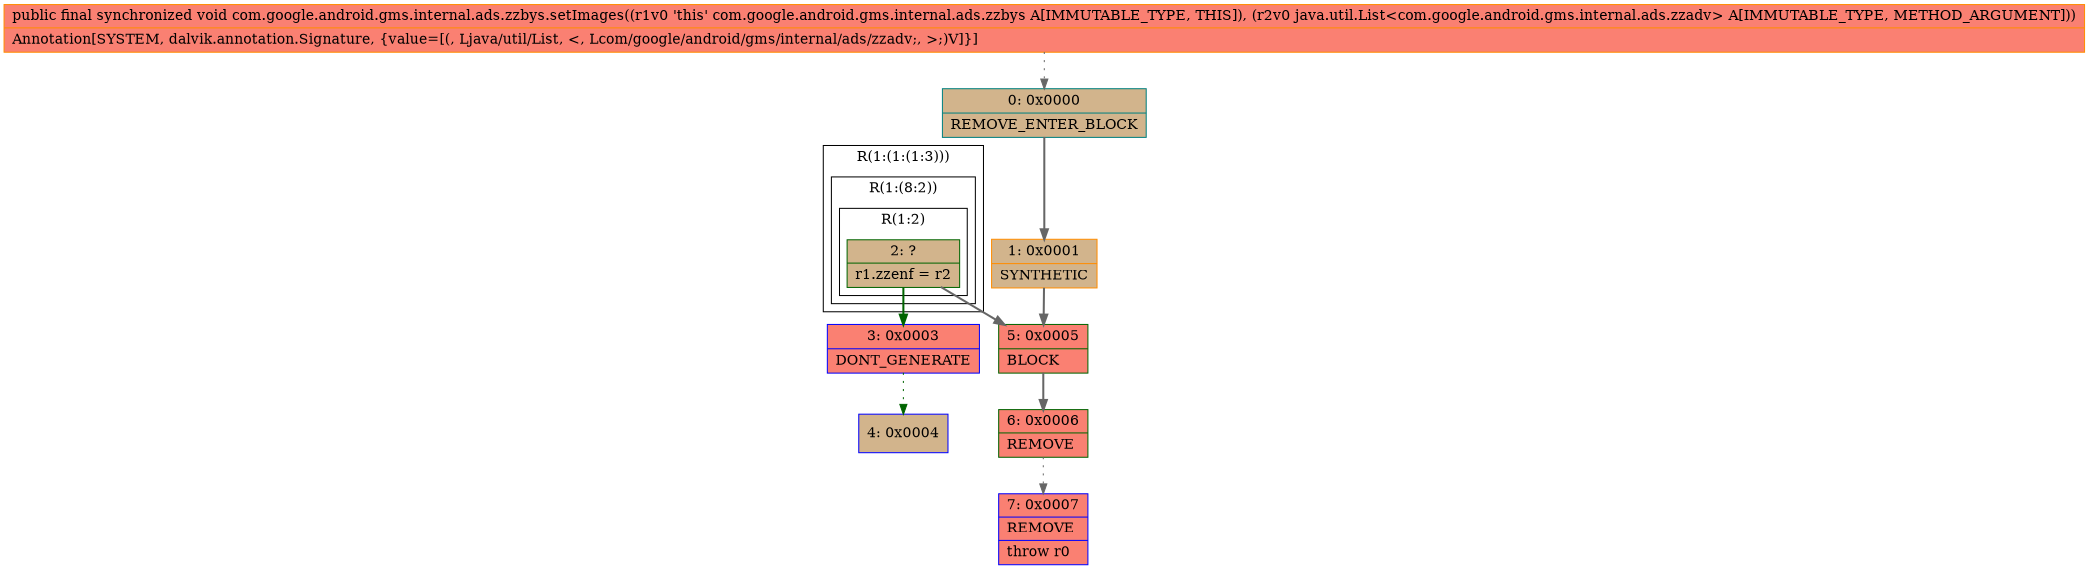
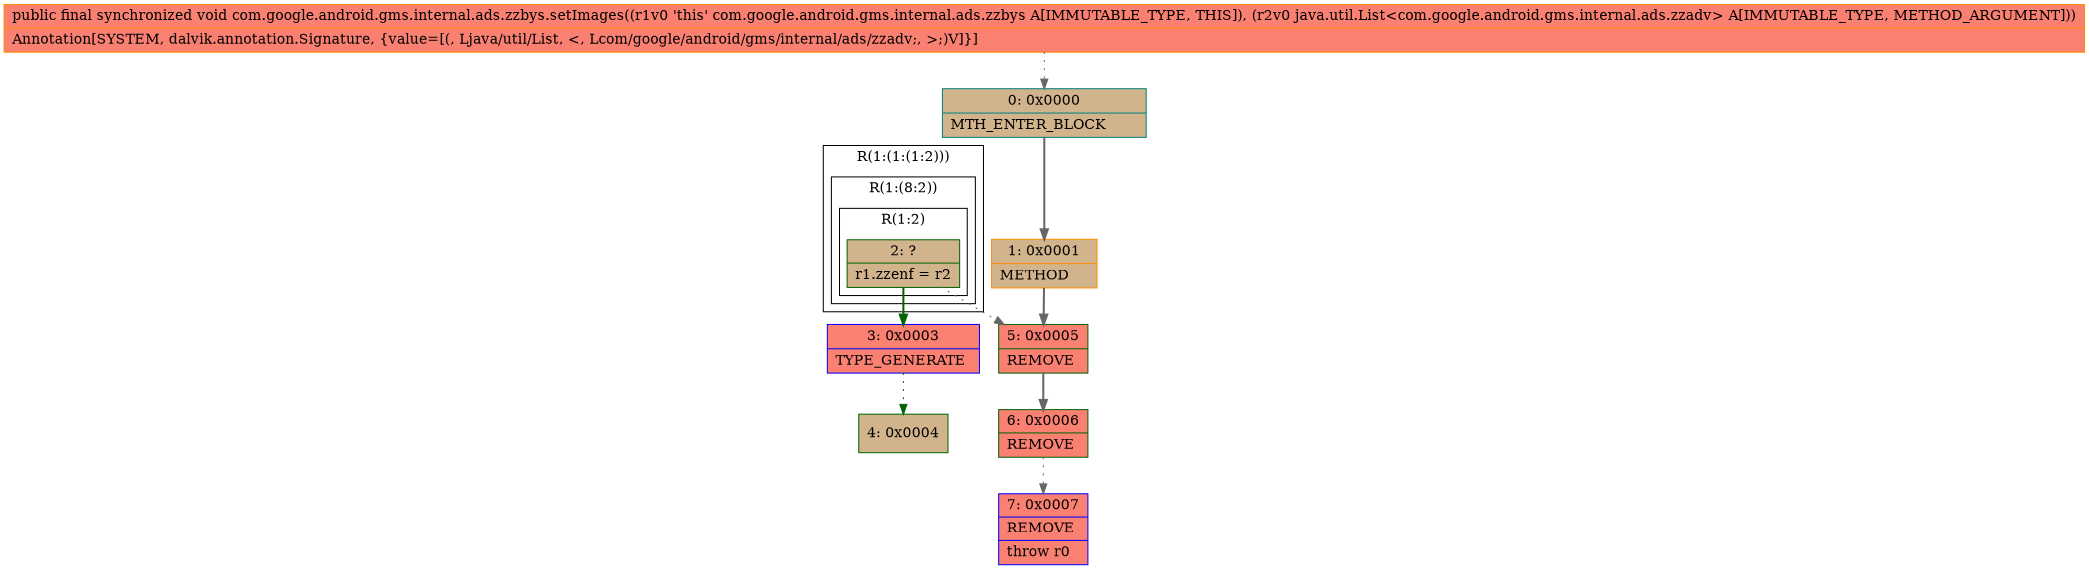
node "0: 0x0000": text "REMOVE_ENTER_BLOCK" -> "MTH_ENTER_BLOCK"
cluster "R(1:(1:(1:3)))": label "R(1:(1:(1:3)))" -> "R(1:(1:(1:2)))"
node "1: 0x0001": text "SYNTHETIC" -> "METHOD"
edge "2: ?" -> "5: 0x0005": style bold -> dotted
node "3: 0x0003": text "DONT_GENERATE" -> "TYPE_GENERATE"
node "5: 0x0005": text "BLOCK" -> "REMOVE"
node "4: 0x0004": color blue -> darkgreen
